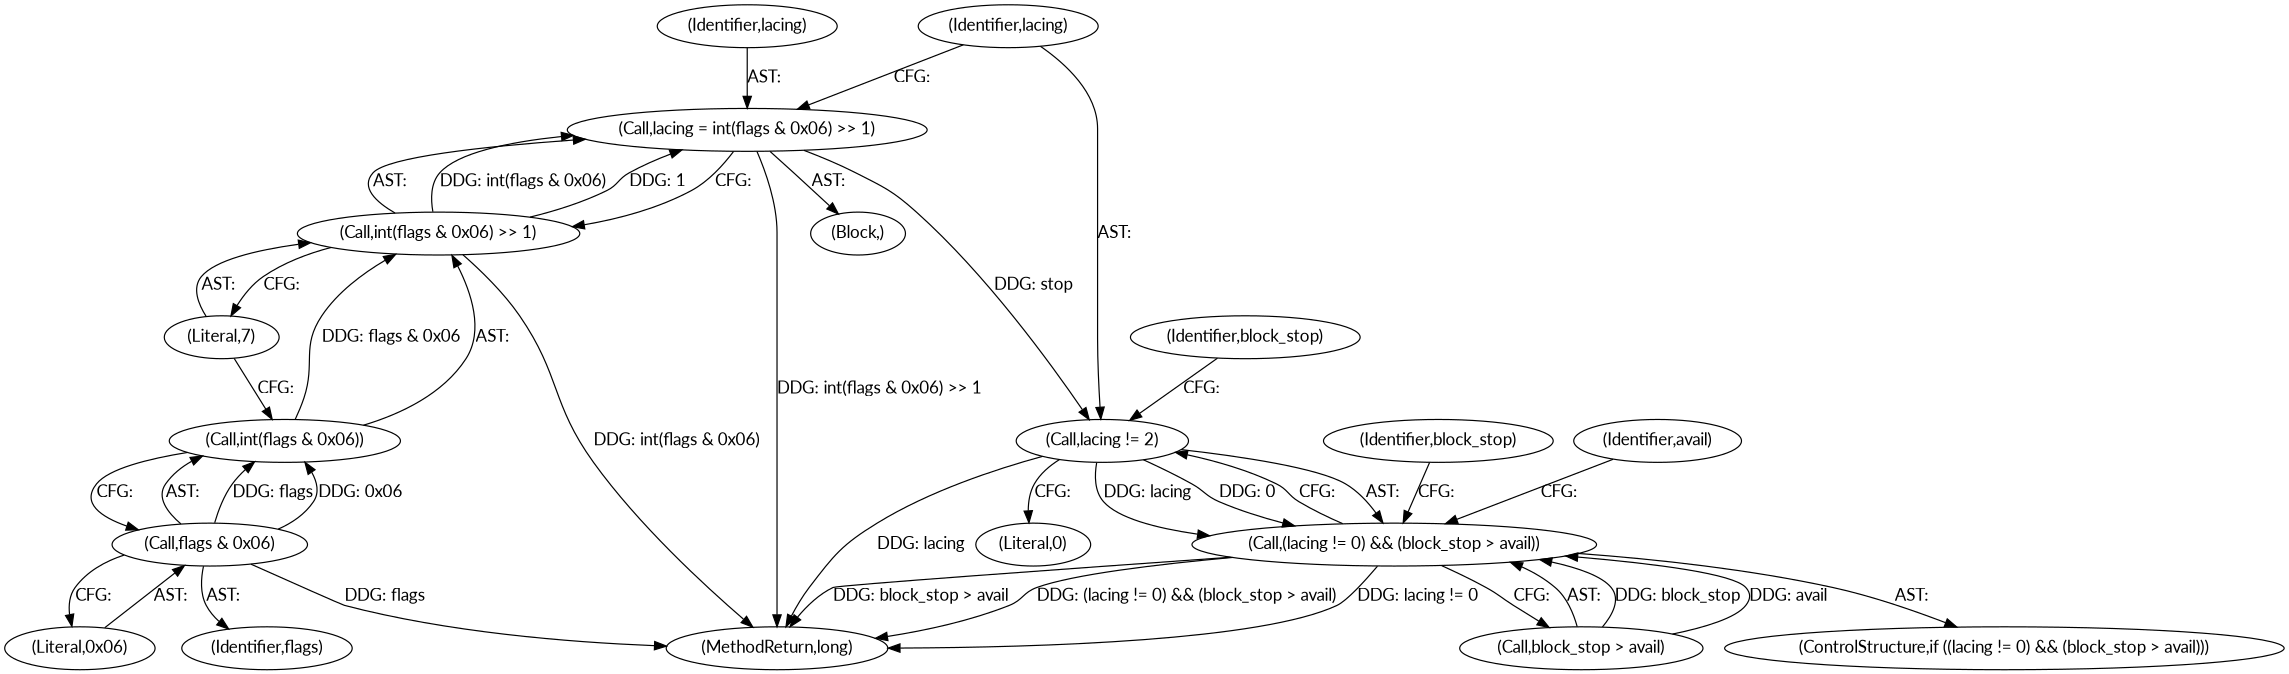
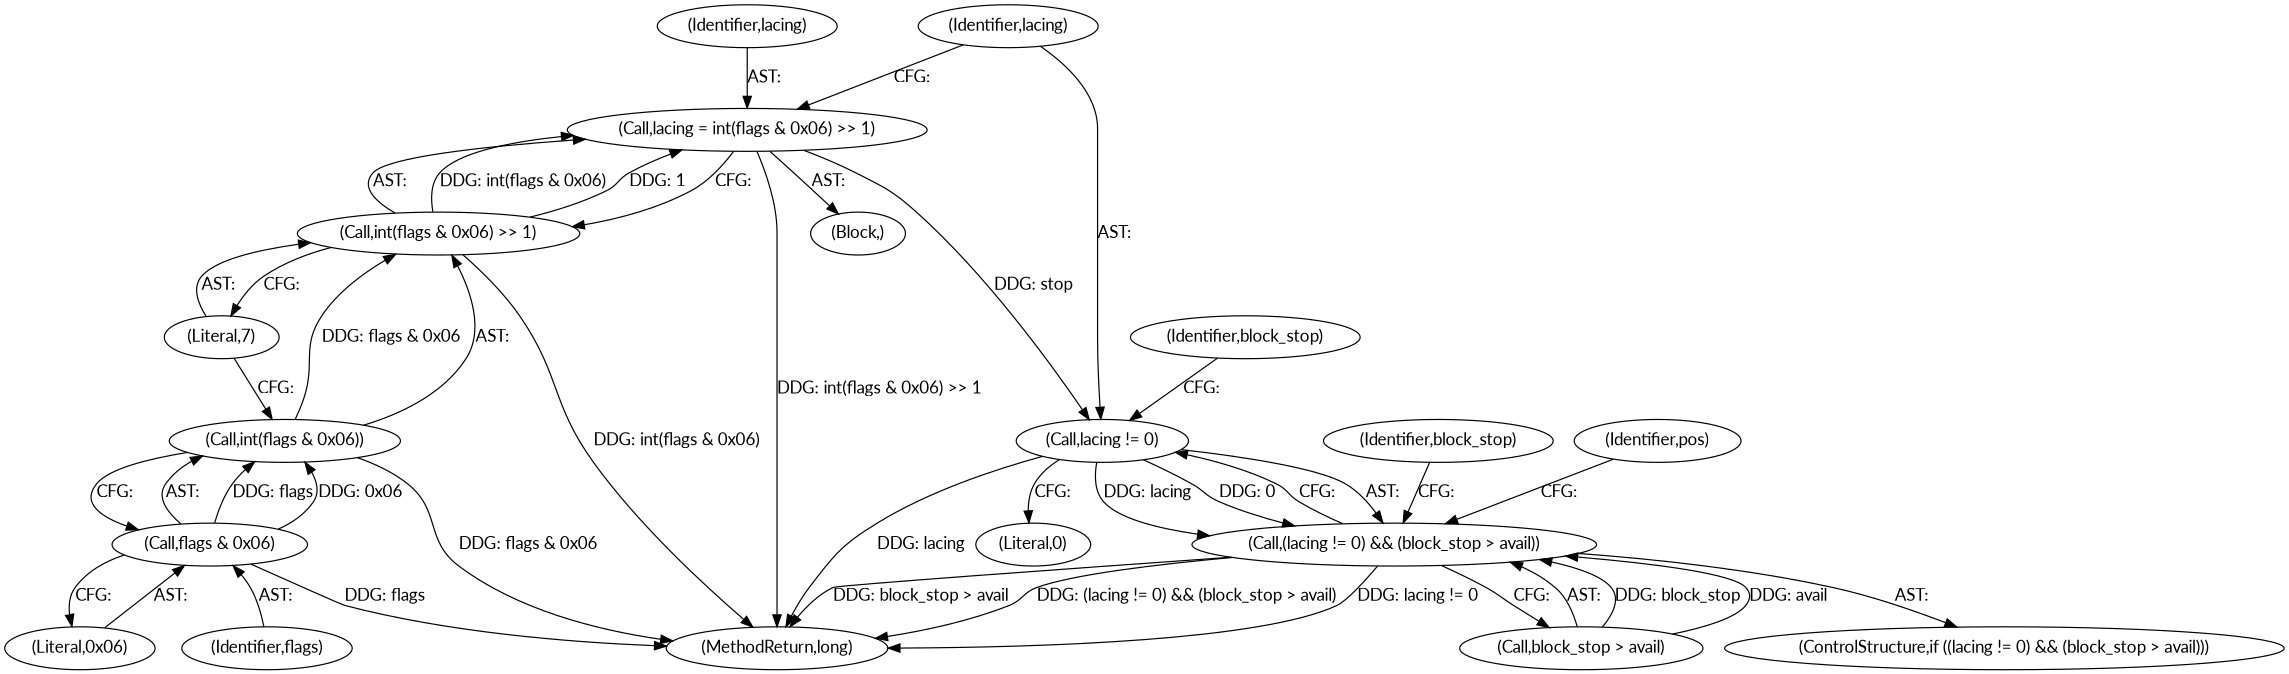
node "(Call,lacing != 2)": label "(Call,lacing != 2)" -> "(Call,lacing != 0)"
node "(Identifier,avail)": label "(Identifier,avail)" -> "(Identifier,pos)"
edge "(Call,int(flags & 0x06))" -> "(MethodReturn,long)": added, label "DDG: flags & 0x06"
edge "(Call,flags & 0x06)" -> "(Identifier,flags)": reversed
